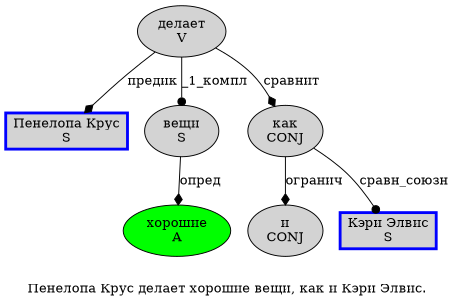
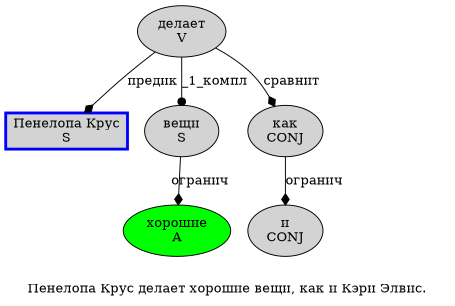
edge "вещи S" -> "хорошие A": label "опред" -> "огранич"
node "Кэри Элвис S": removed
